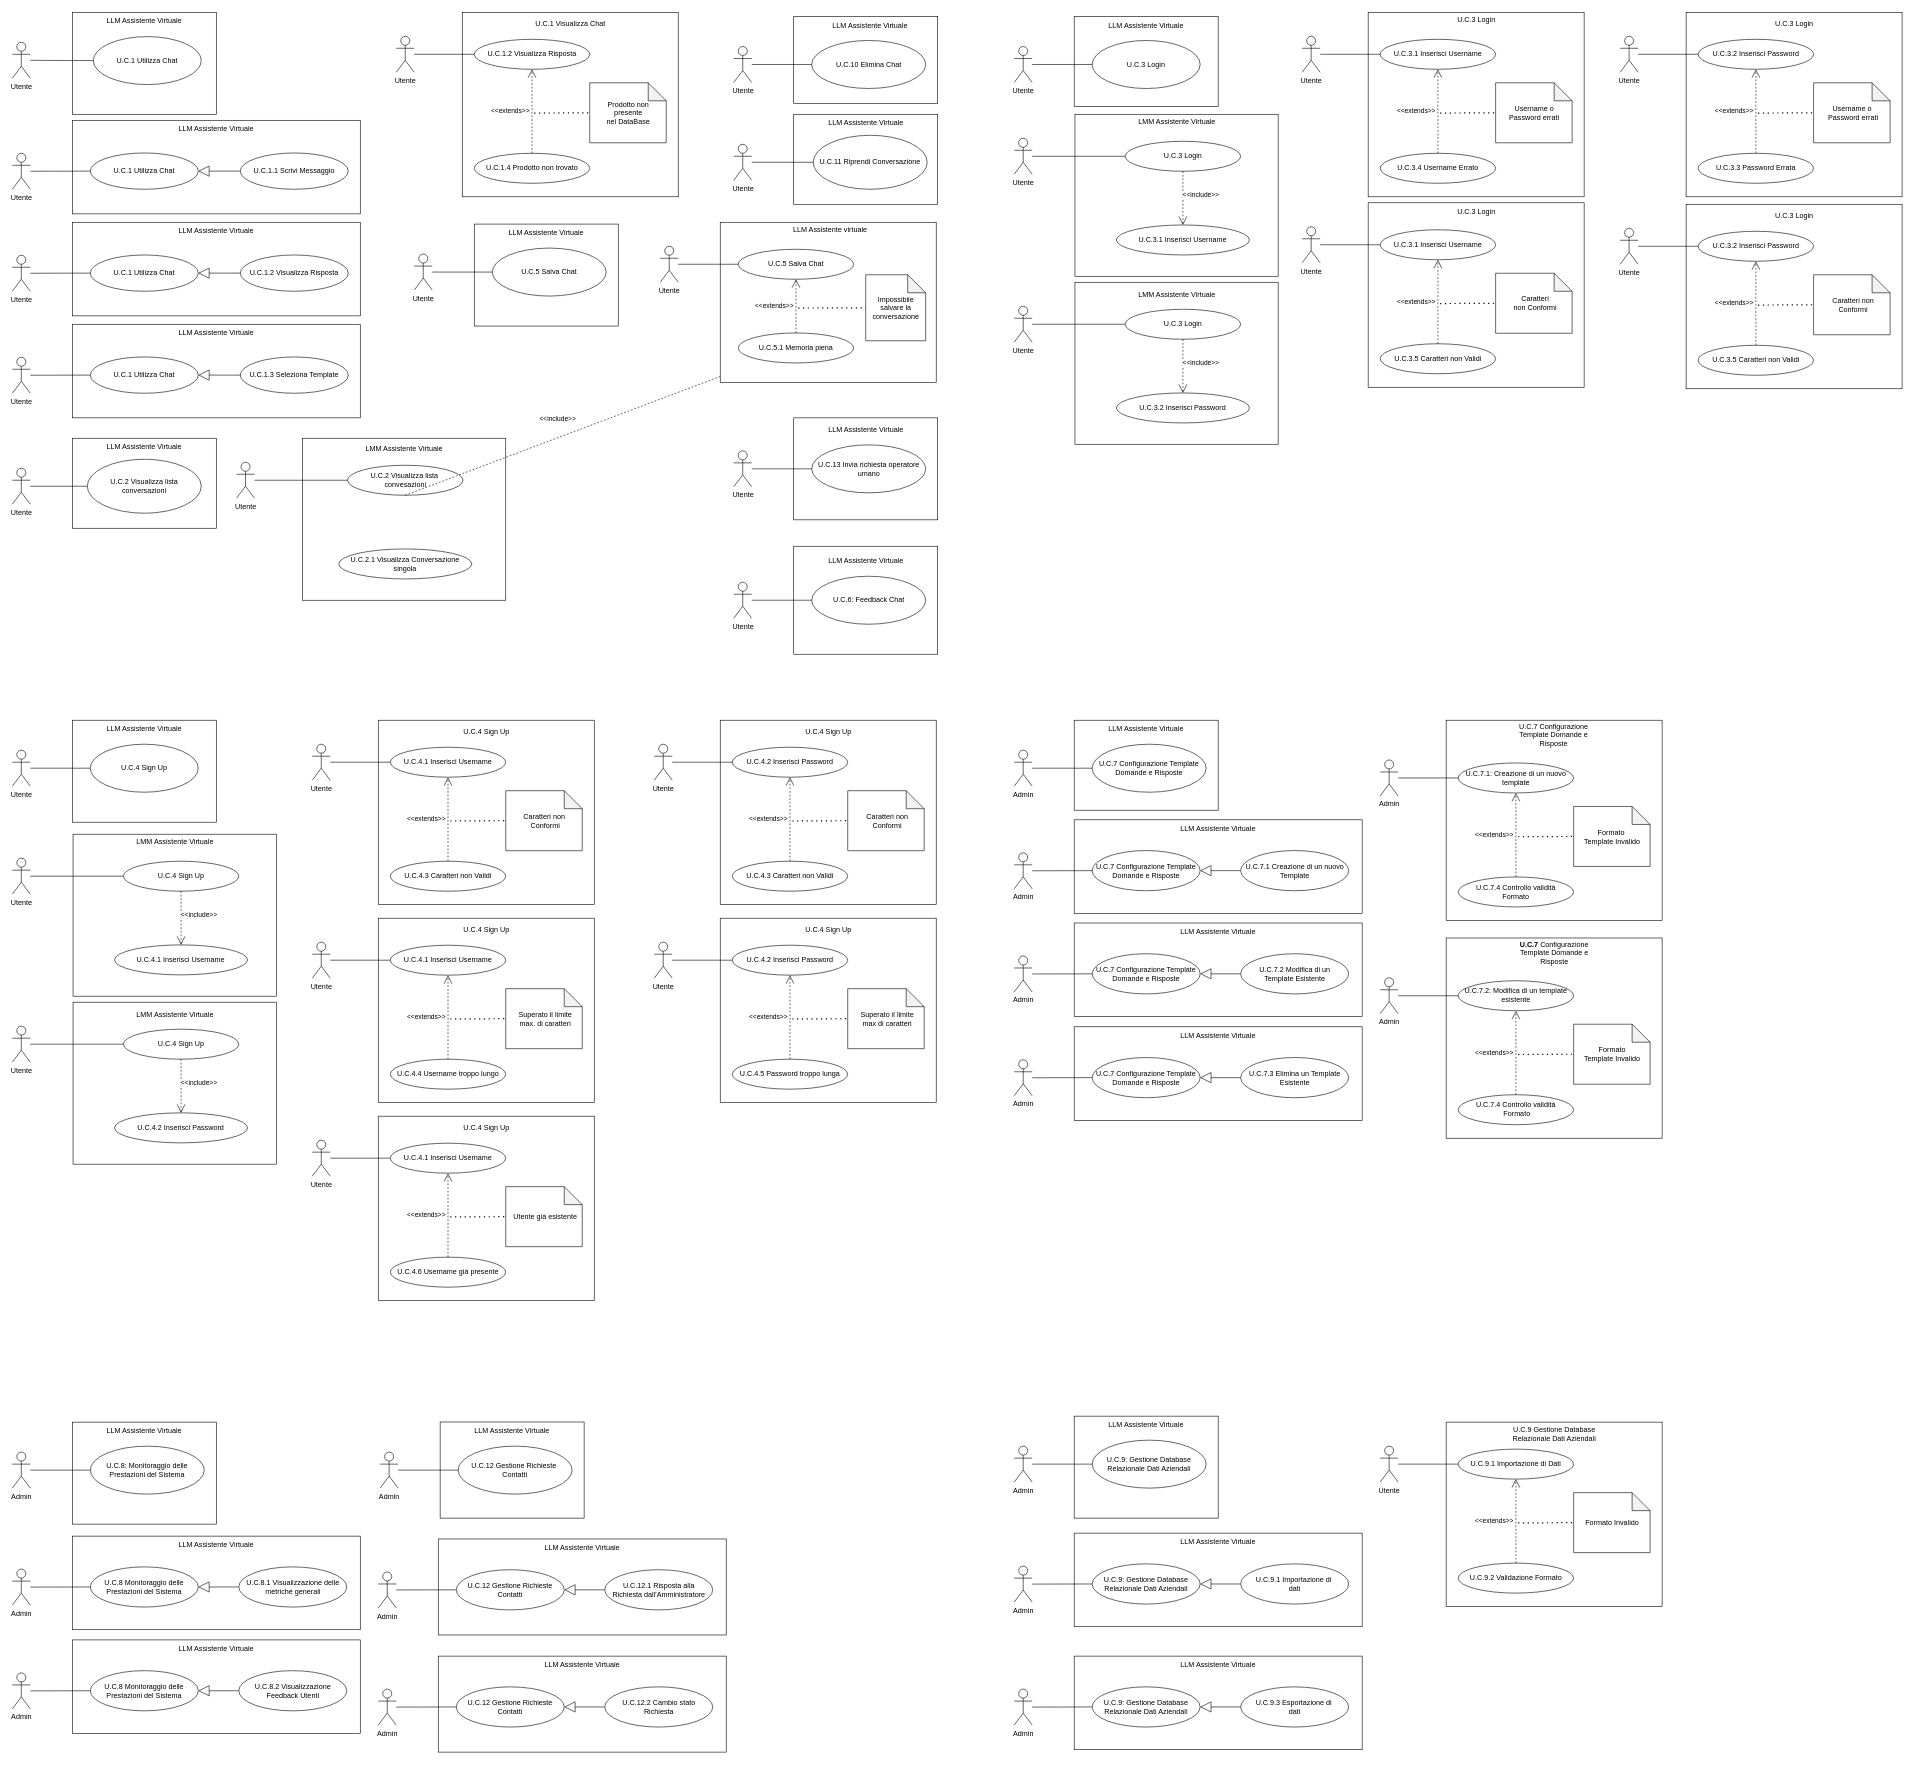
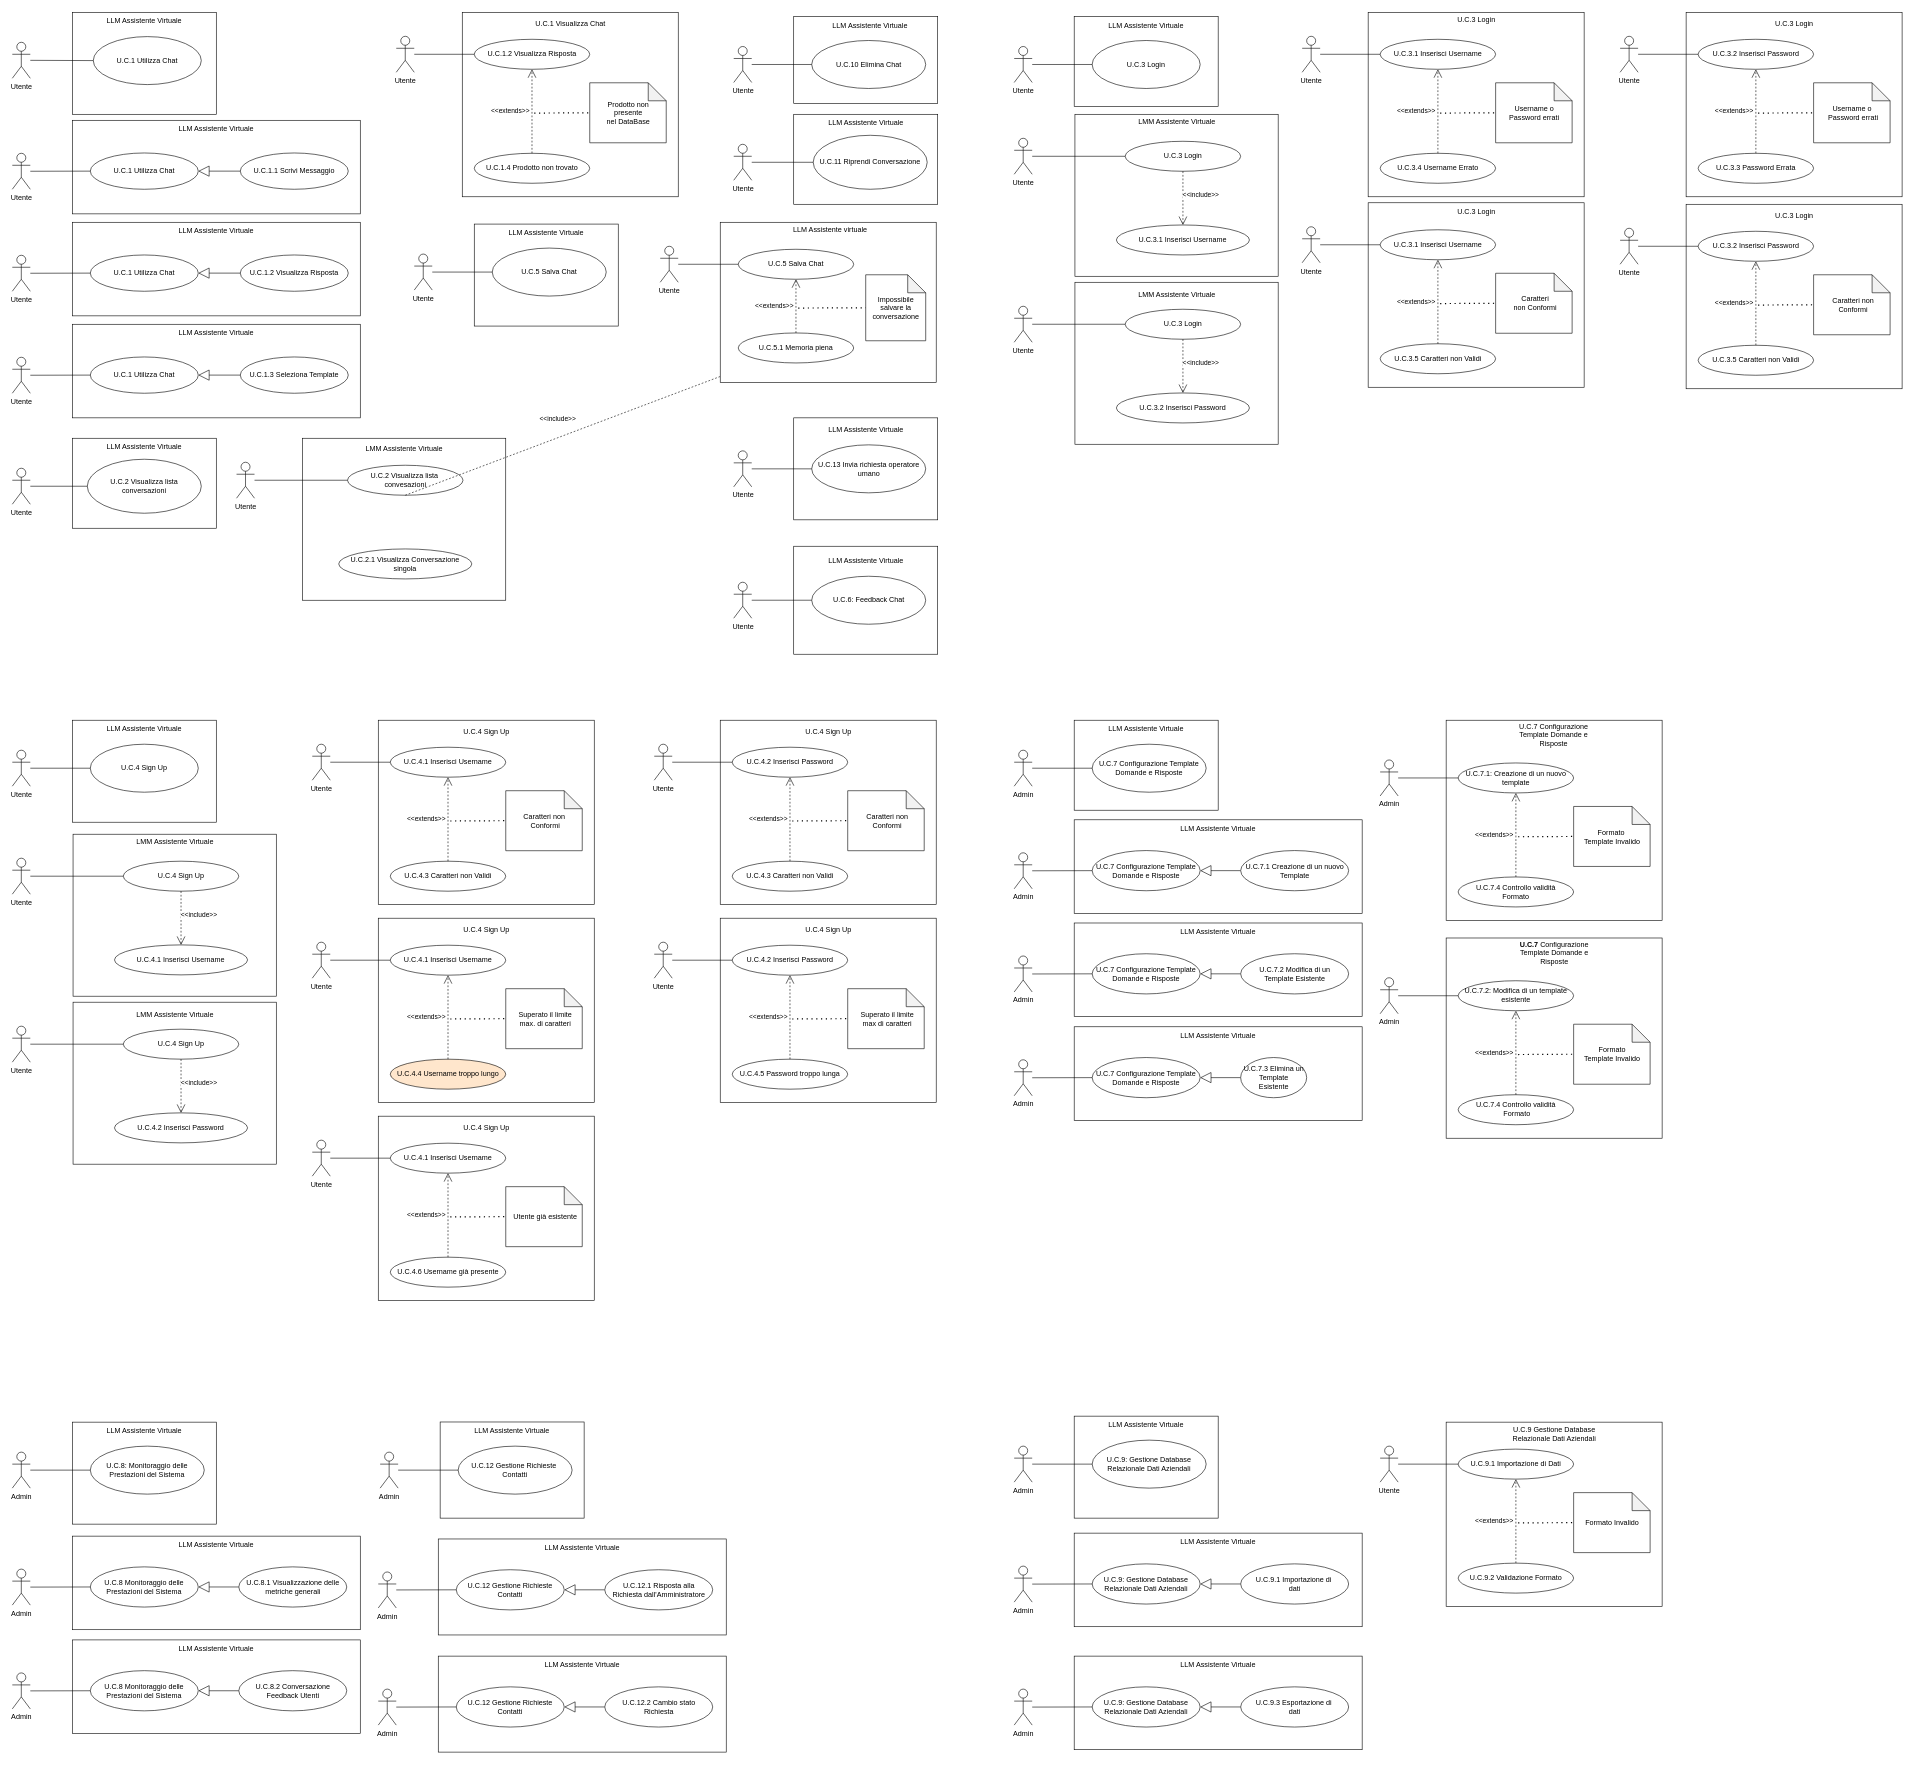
node "U.C.4.4 Username troppo lungo": fillcolor #ffffff -> #ffe6cc
node "U.C.7.3 Elimina un Template Esistente": size 108x40 -> 66x40
node "U.C.8.2 Visualizzazione Feedback Utenti": label "U.C.8.2 Visualizzazione Feedback Utenti" -> "U.C.8.2 Conversazione Feedback Utenti"
